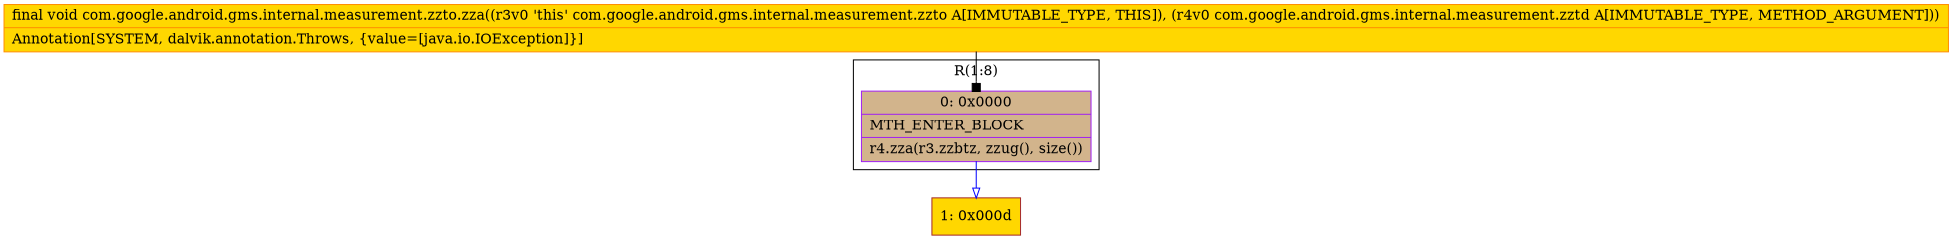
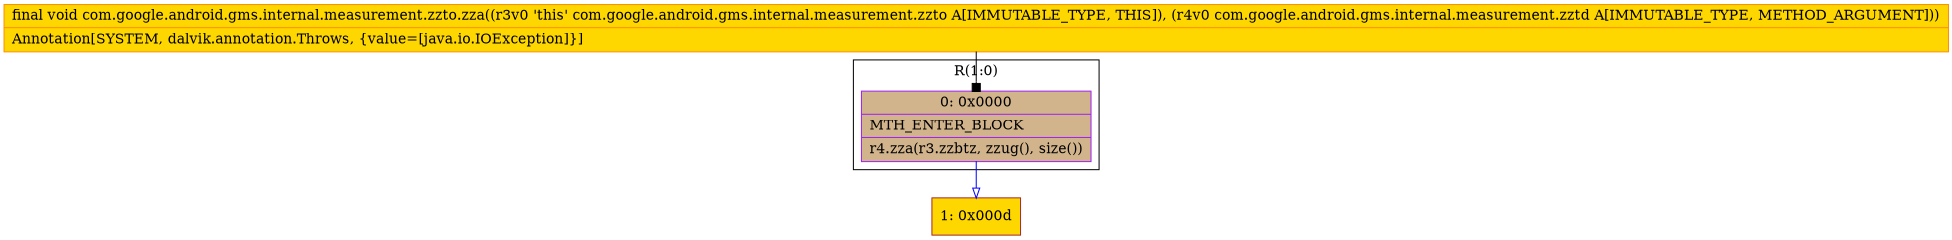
cluster "R(1:8)": label "R(1:8)" -> "R(1:0)"
